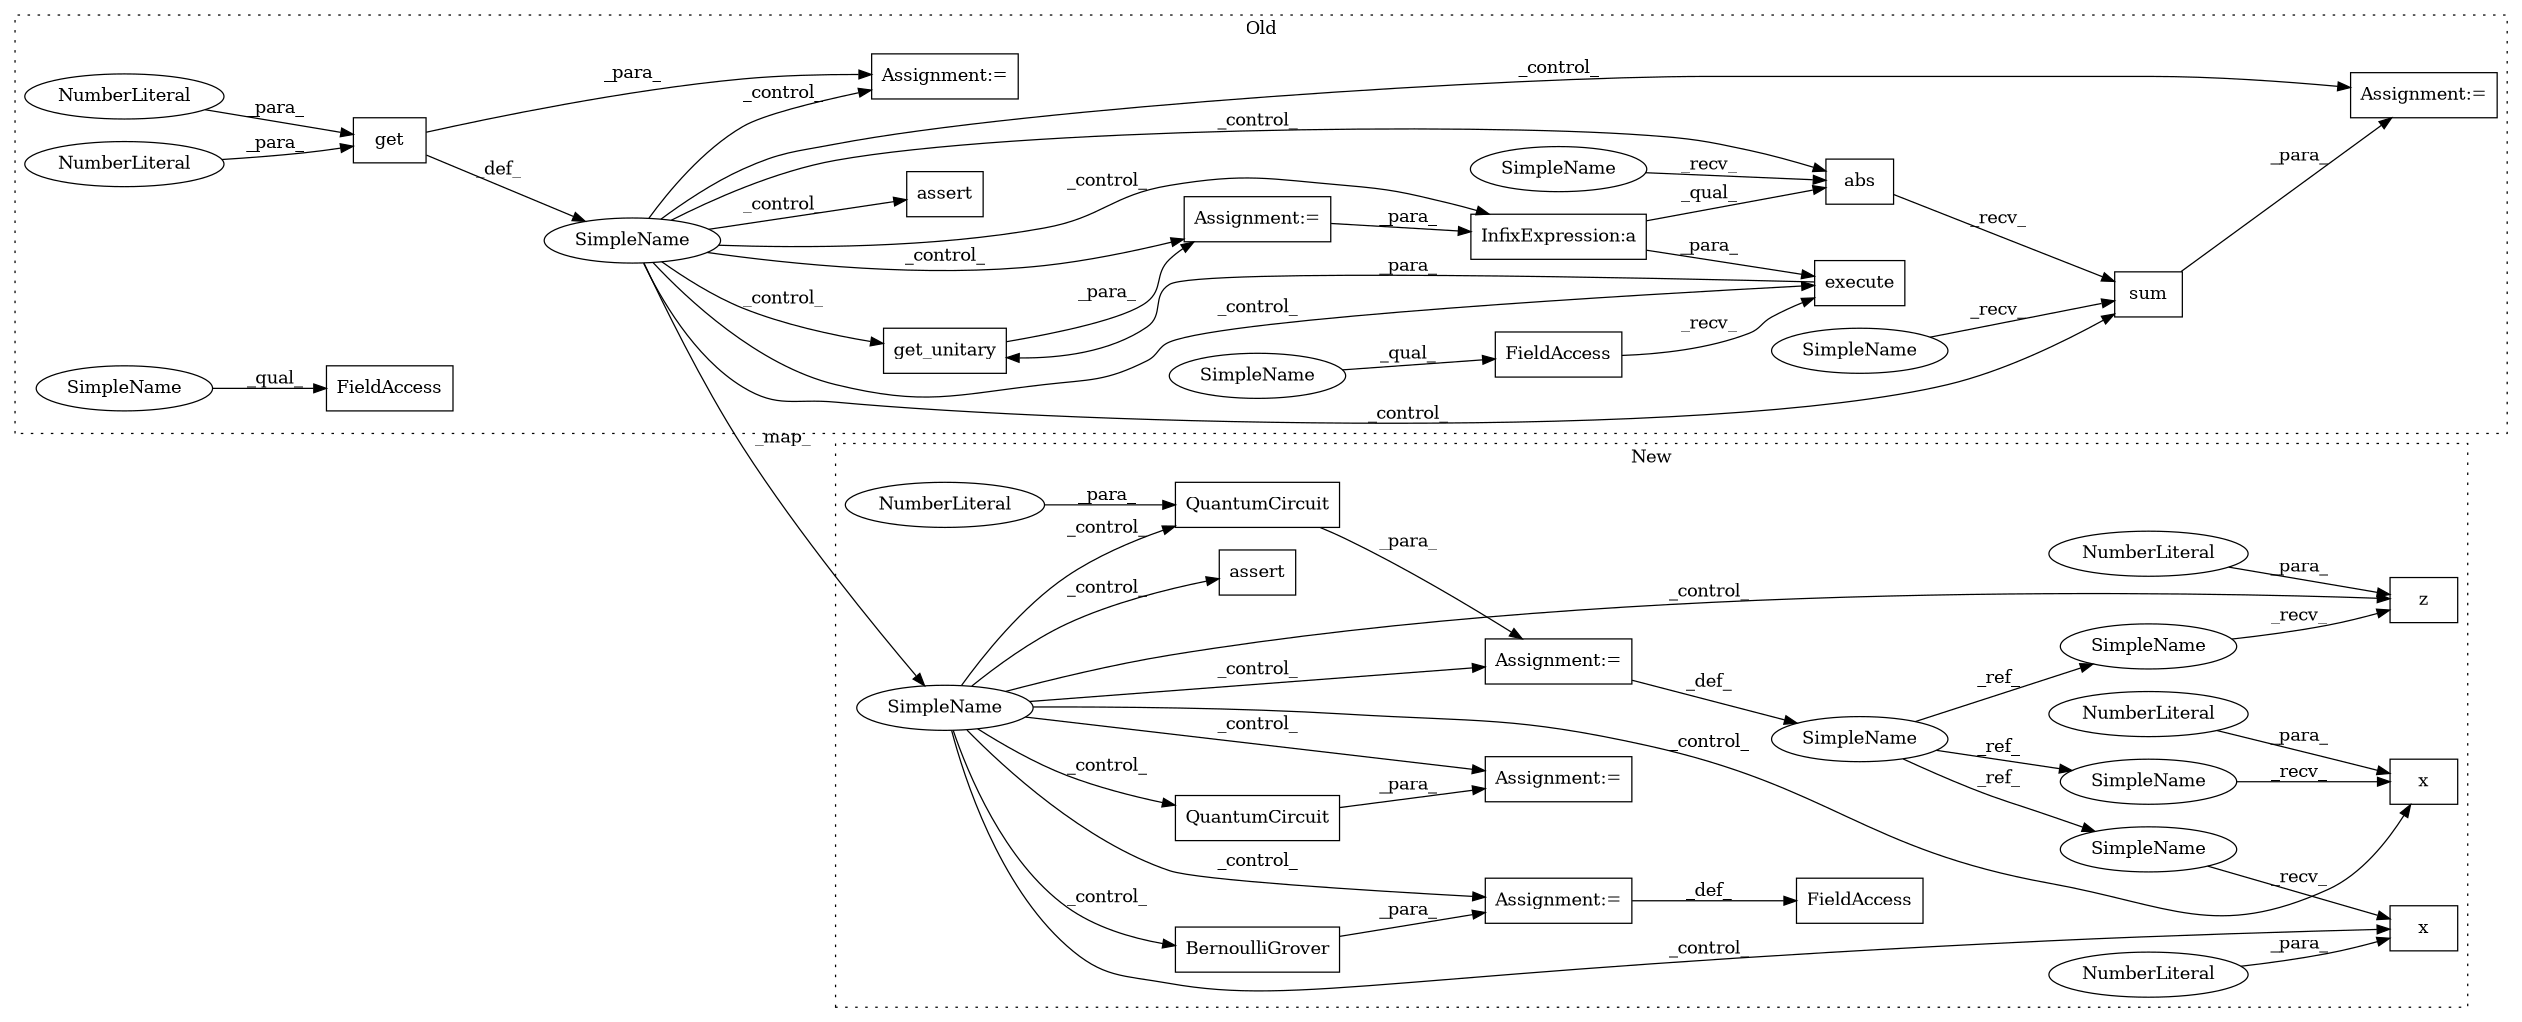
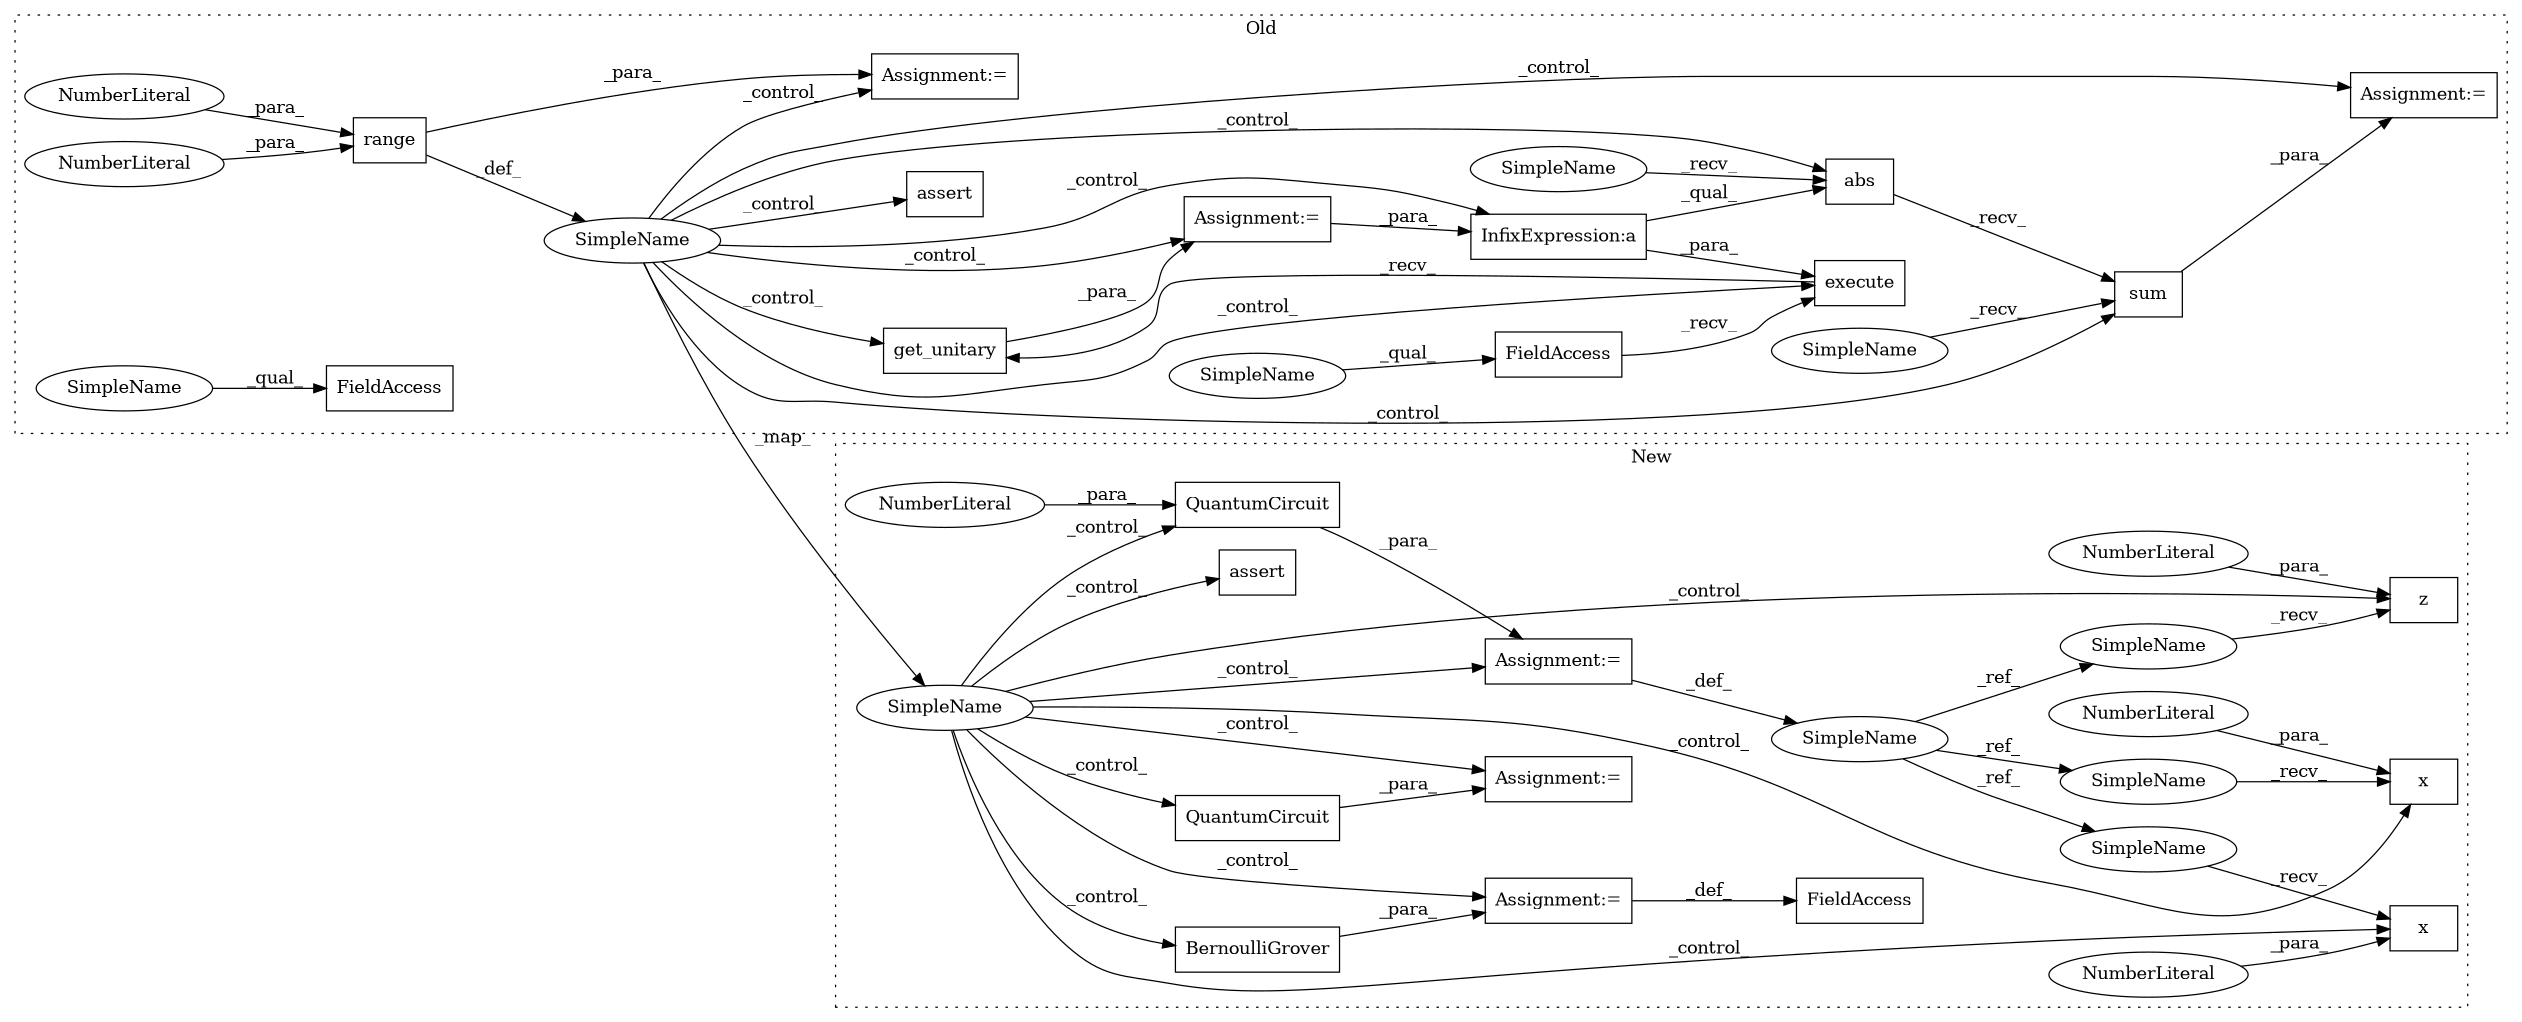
node "get": label "get" -> "range"
edge "execute" -> "get_unitary": label "_para_" -> "_recv_"
